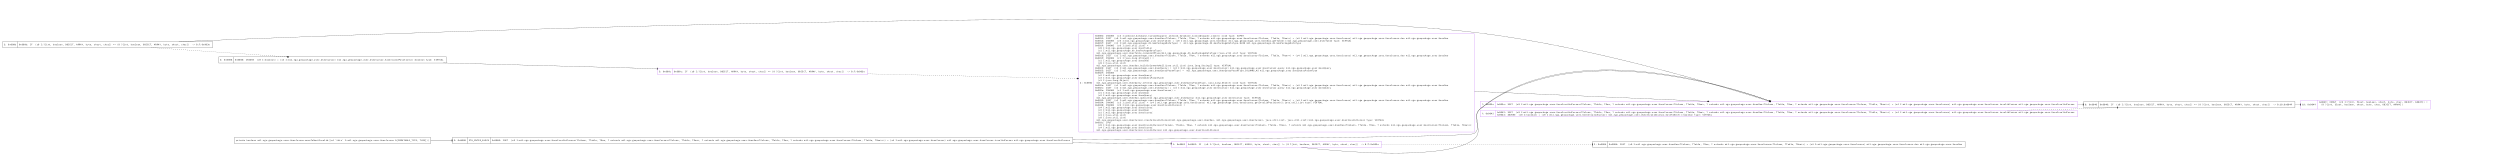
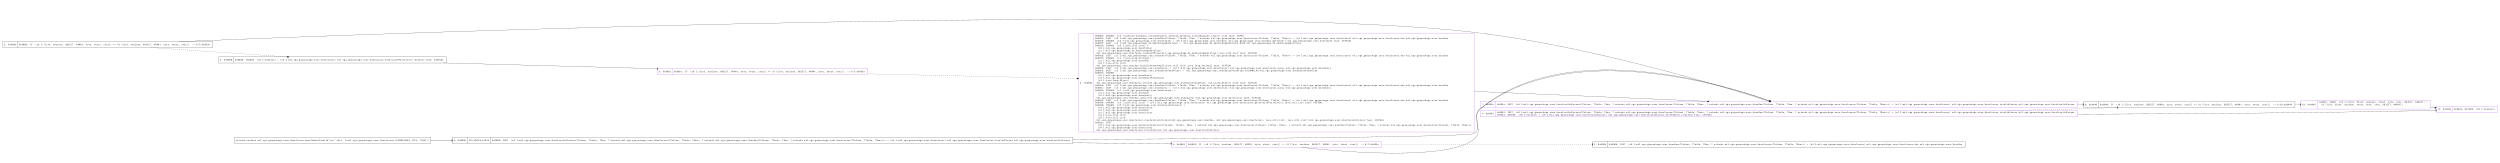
node "11: 0x004a": added
